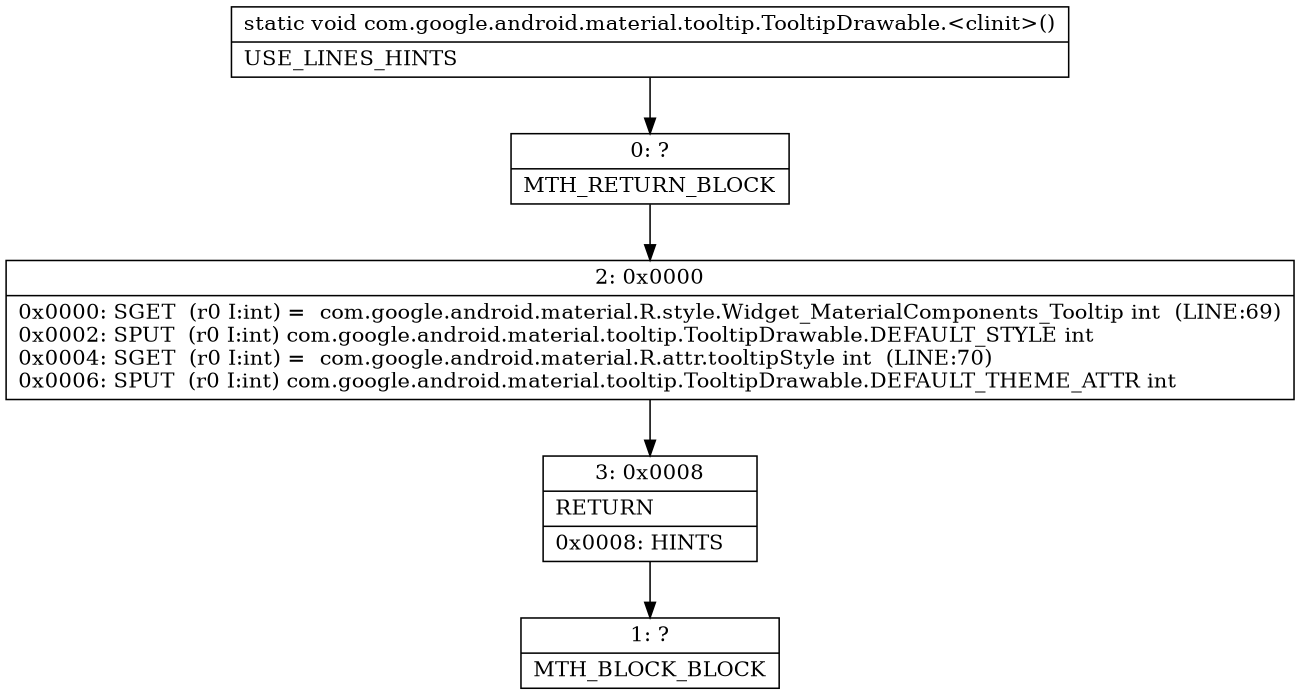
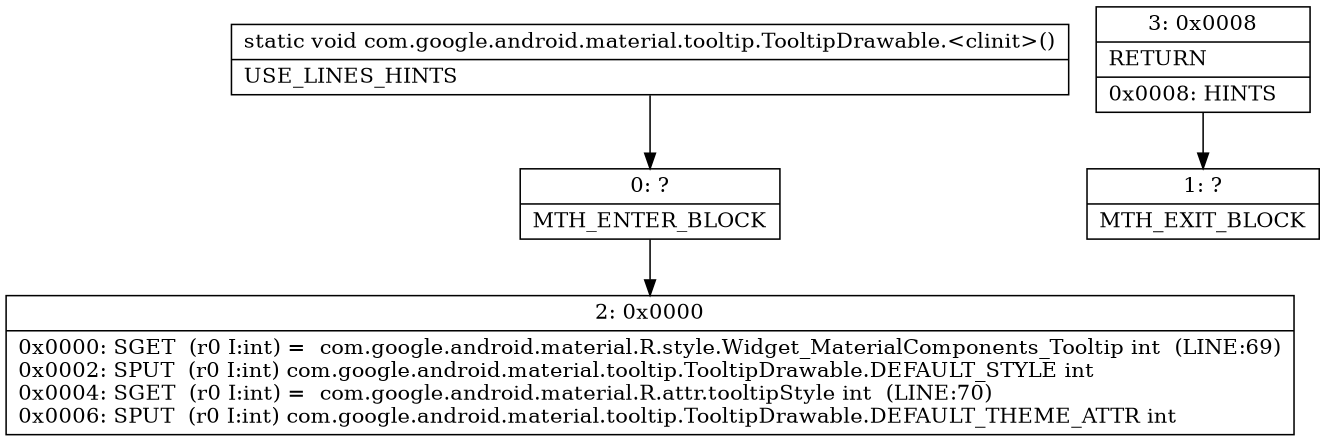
node "0: ?": text "MTH_RETURN_BLOCK" -> "MTH_ENTER_BLOCK"
edge "2: 0x0000" -> "3: 0x0008": removed
node "1: ?": text "MTH_BLOCK_BLOCK" -> "MTH_EXIT_BLOCK"
